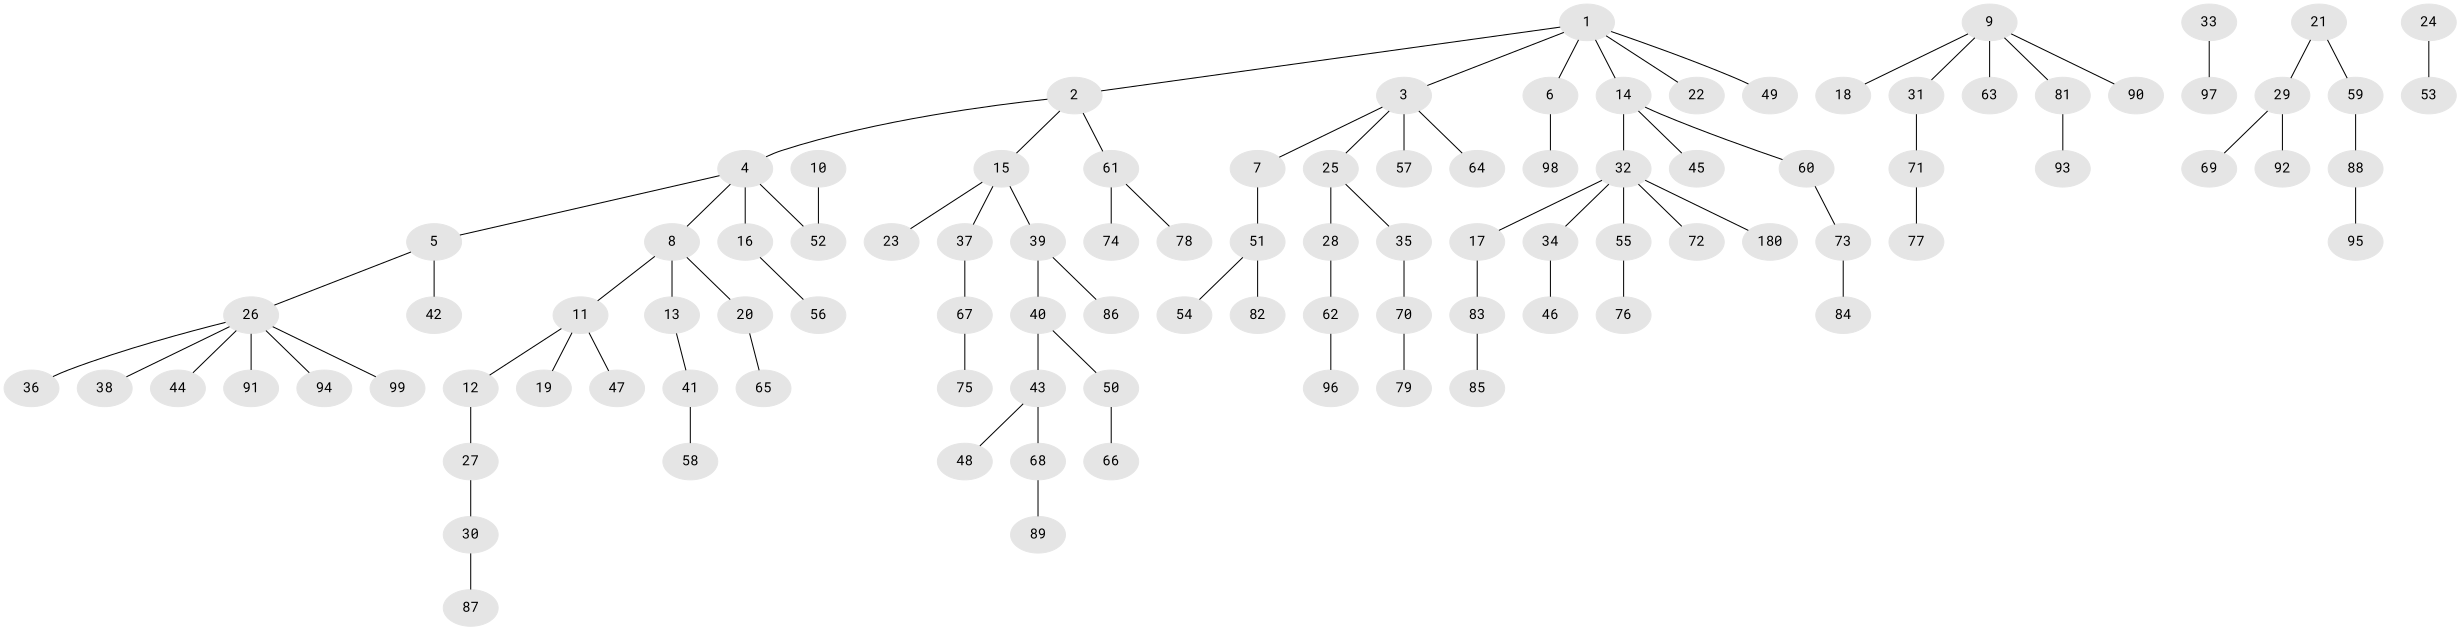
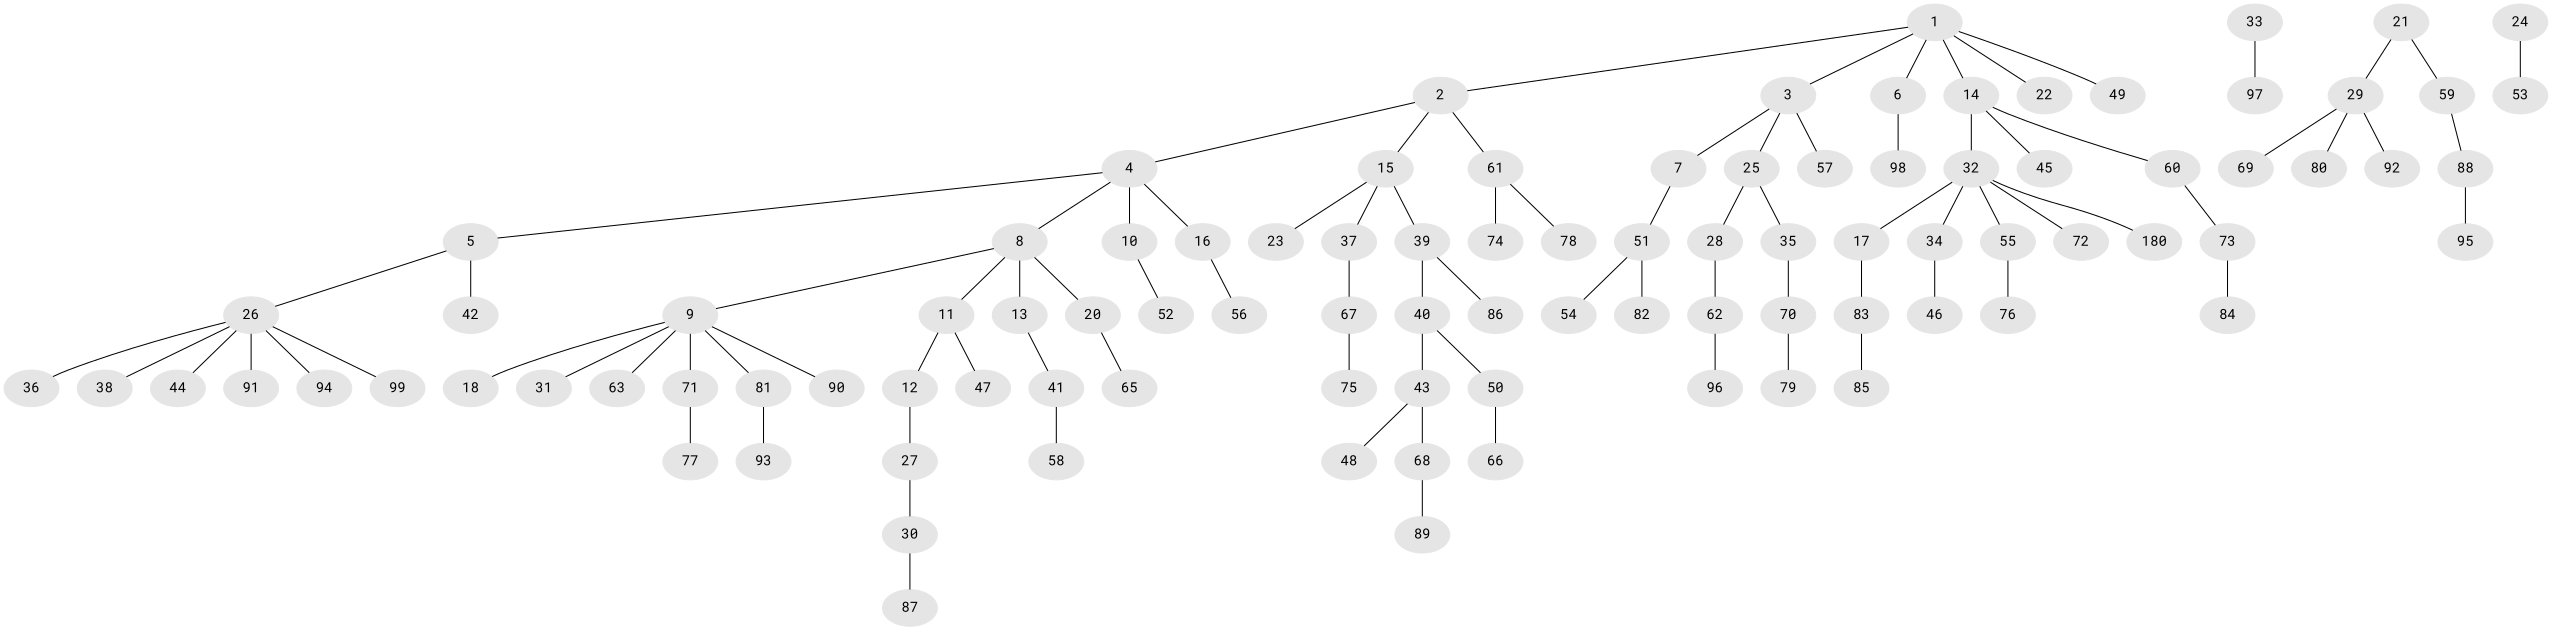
edge "31" -- "71": now "9" -- "71"
node "64": removed
node "80": added
edge "4" -- "52": now "4" -- "10"
edge "8" -- "9": added
node "19": removed
